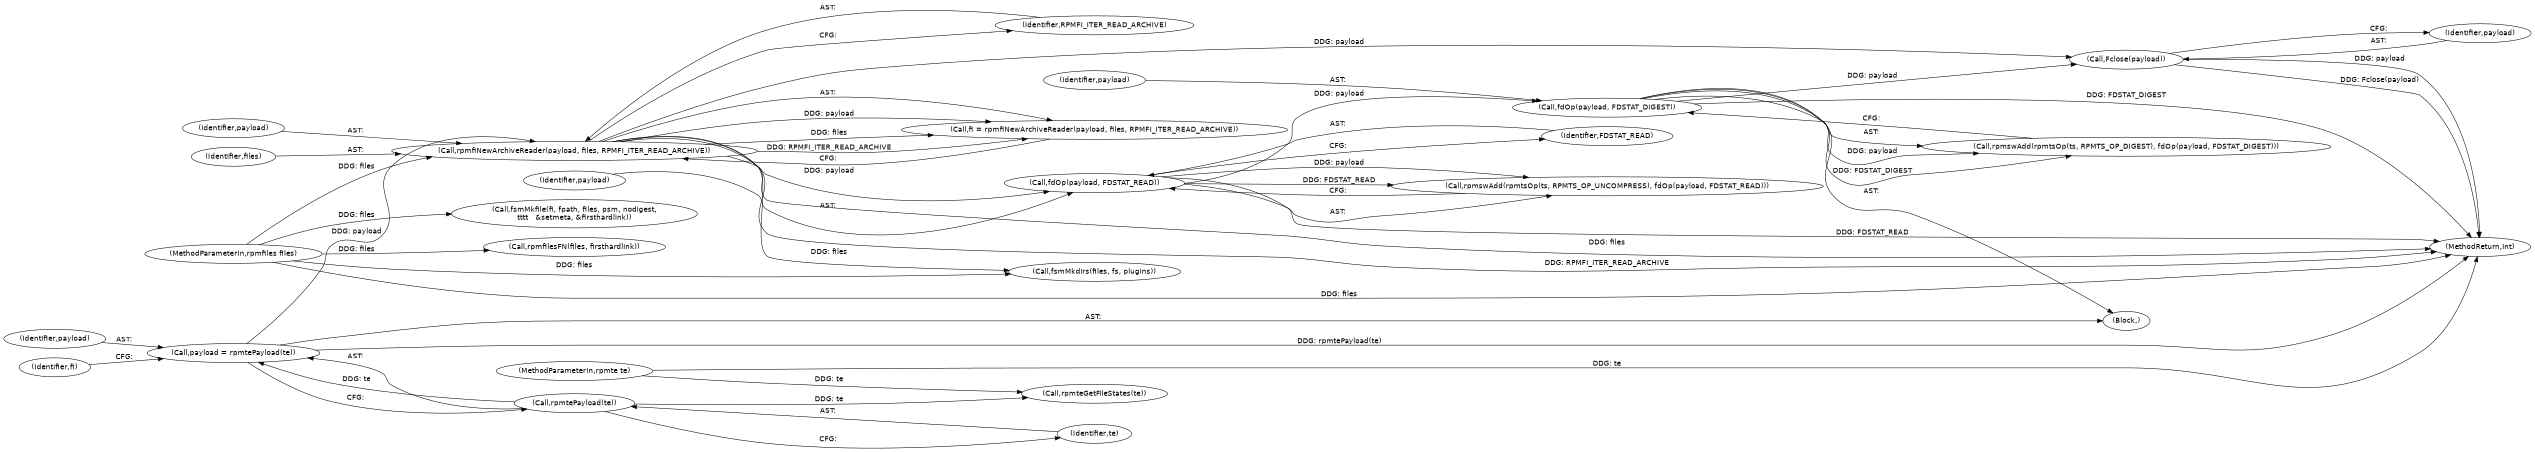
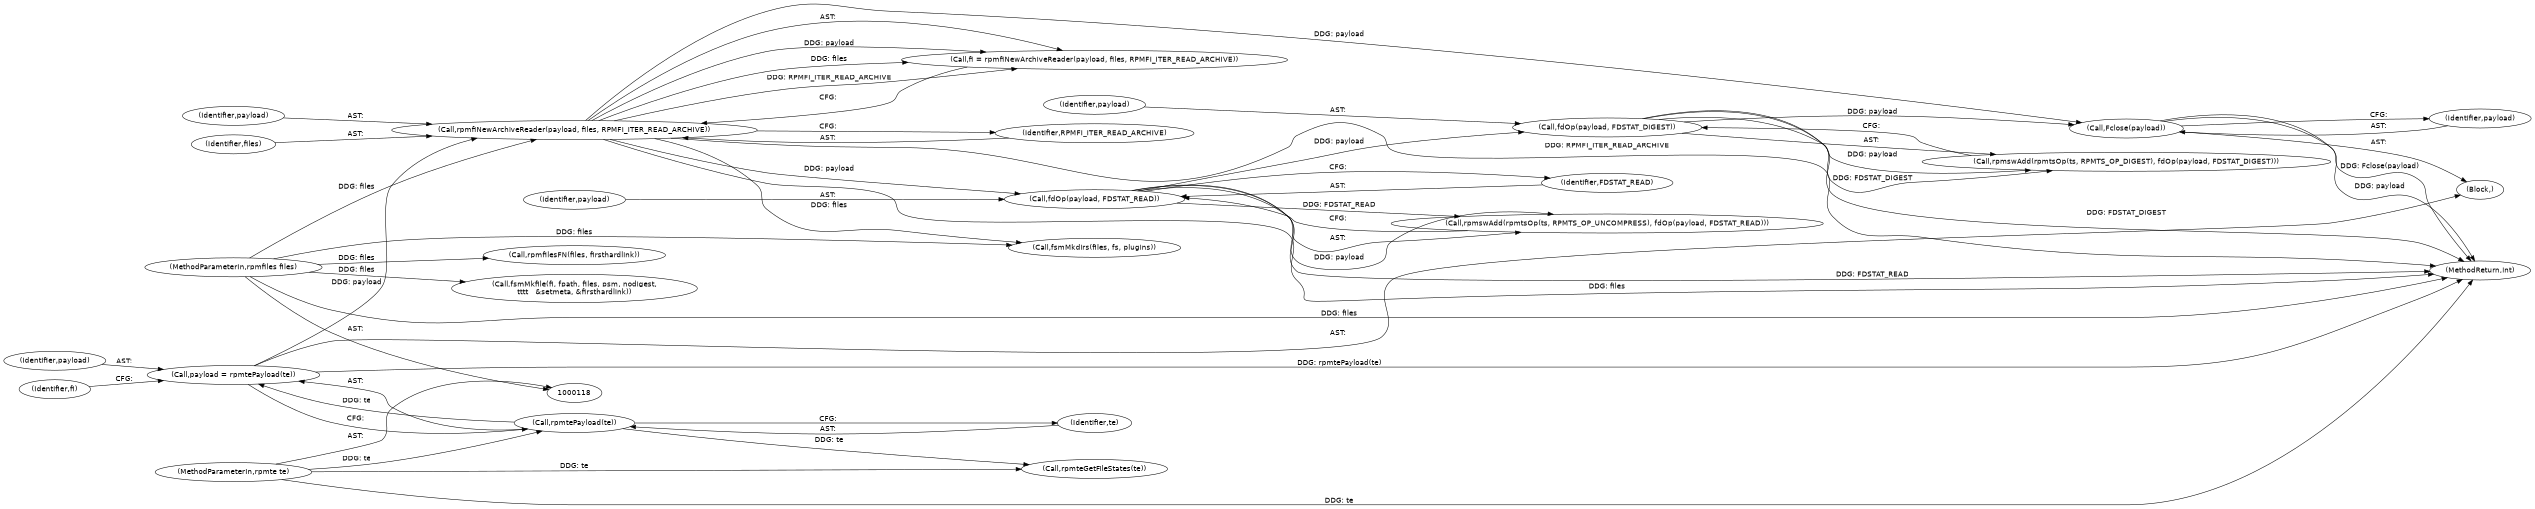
edge "(Call,fdOp(payload, FDSTAT_DIGEST))" -> "(Block,)": now "(Call,Fclose(payload))" -> "(Block,)"
node "1000118": added
edge "(MethodParameterIn,rpmte te)" -> "(Call,rpmtePayload(te))": added, label "DDG: te"
